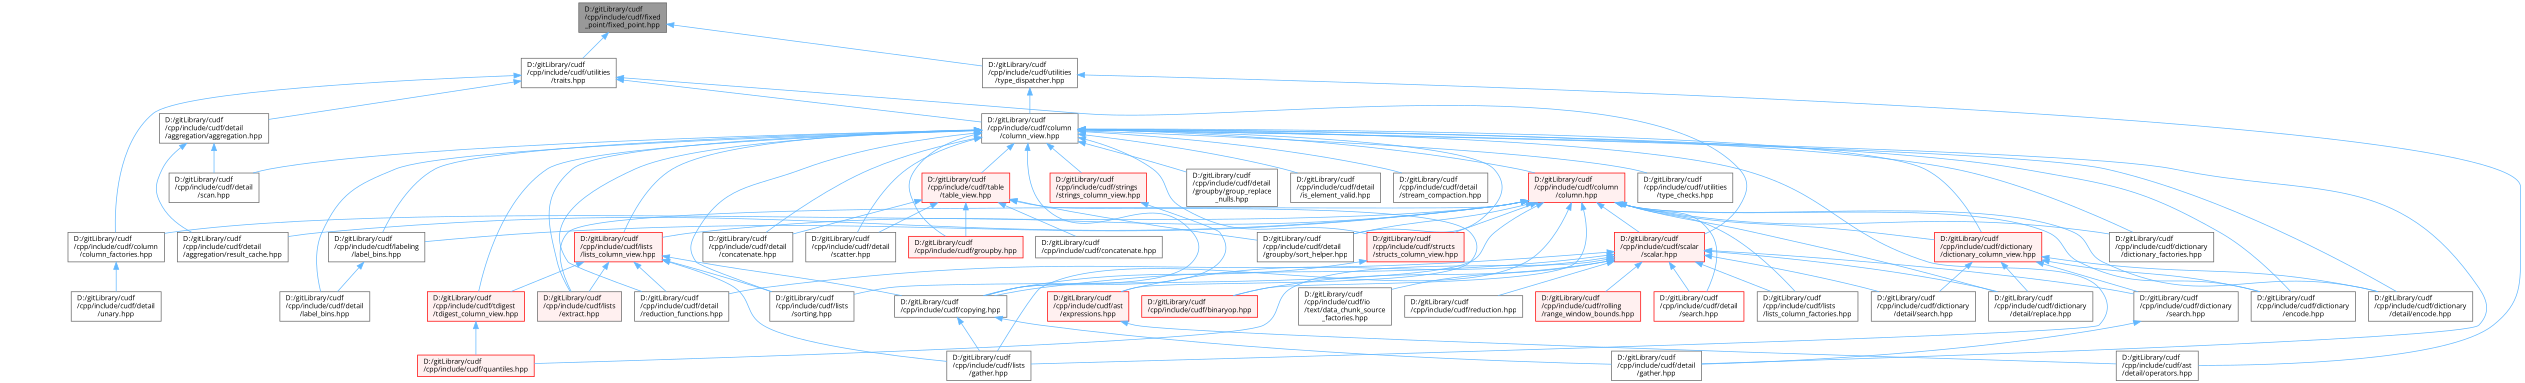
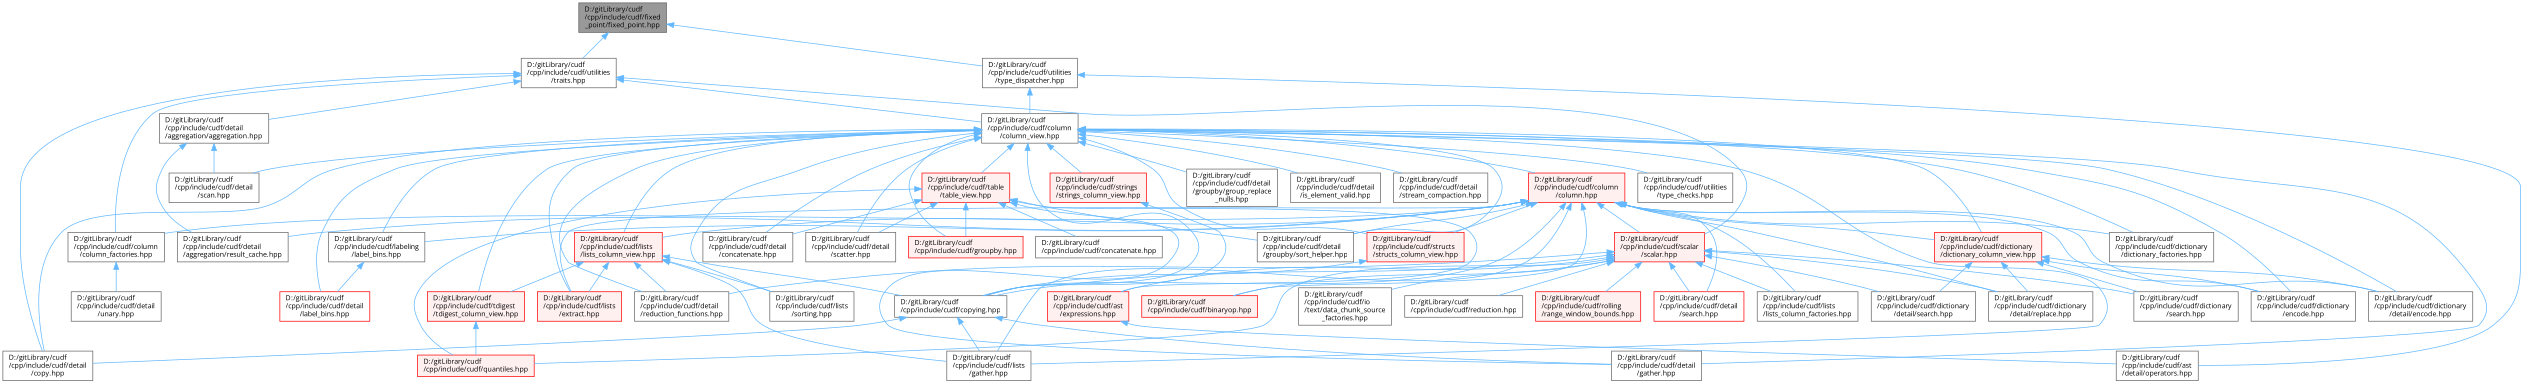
edge "D:/gitLibrary/cudf /cpp/include/cudf/quantiles.hpp" -> "D:/gitLibrary/cudf /cpp/include/cudf/table /table_view.hpp": added
edge "D:/gitLibrary/cudf /cpp/include/cudf/lists /sorting.hpp" -> "D:/gitLibrary/cudf /cpp/include/cudf/column /column.hpp": now "D:/gitLibrary/cudf /cpp/include/cudf/copying.hpp" -> "D:/gitLibrary/cudf /cpp/include/cudf/column /column.hpp"
node "D:/gitLibrary/cudf /cpp/include/cudf/detail /label_bins.hpp": color grey40 -> red
node "D:/gitLibrary/cudf /cpp/include/cudf/lists /extract.hpp": color grey40 -> red
edge "D:/gitLibrary/cudf /cpp/include/cudf/detail /gather.hpp" -> "D:/gitLibrary/cudf /cpp/include/cudf/dictionary /search.hpp": now "D:/gitLibrary/cudf /cpp/include/cudf/detail /gather.hpp" -> "D:/gitLibrary/cudf /cpp/include/cudf/table /table_view.hpp"
node "D:/gitLibrary/cudf /cpp/include/cudf/detail /copy.hpp": added
